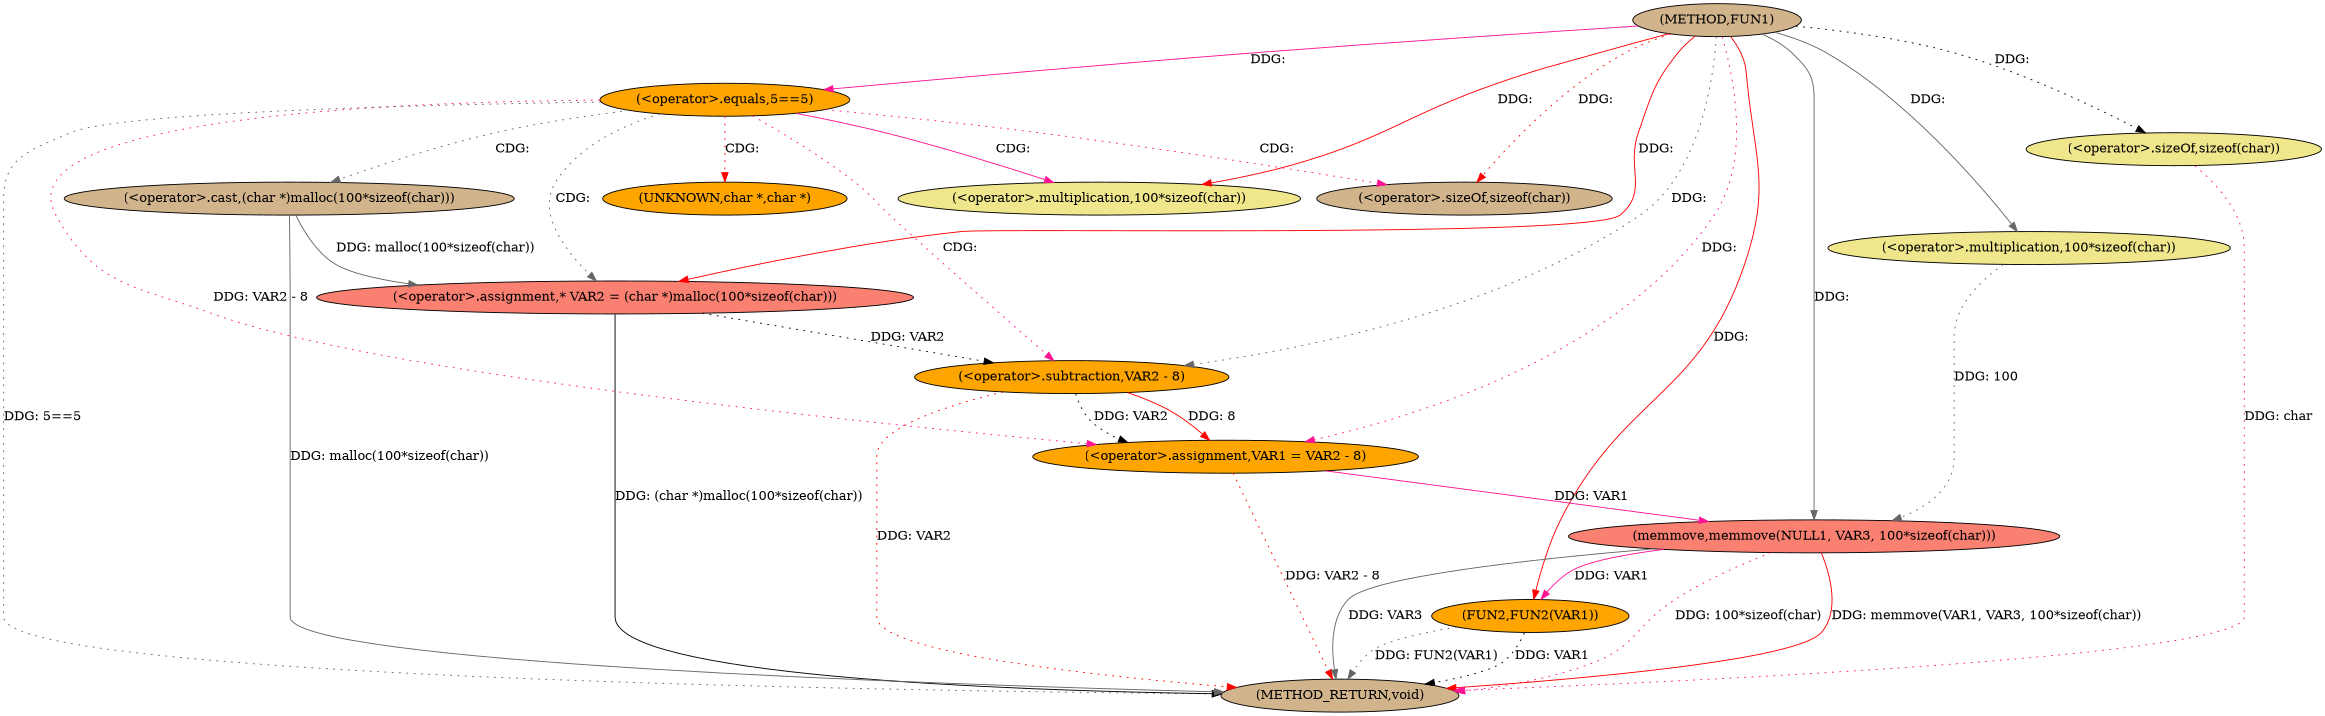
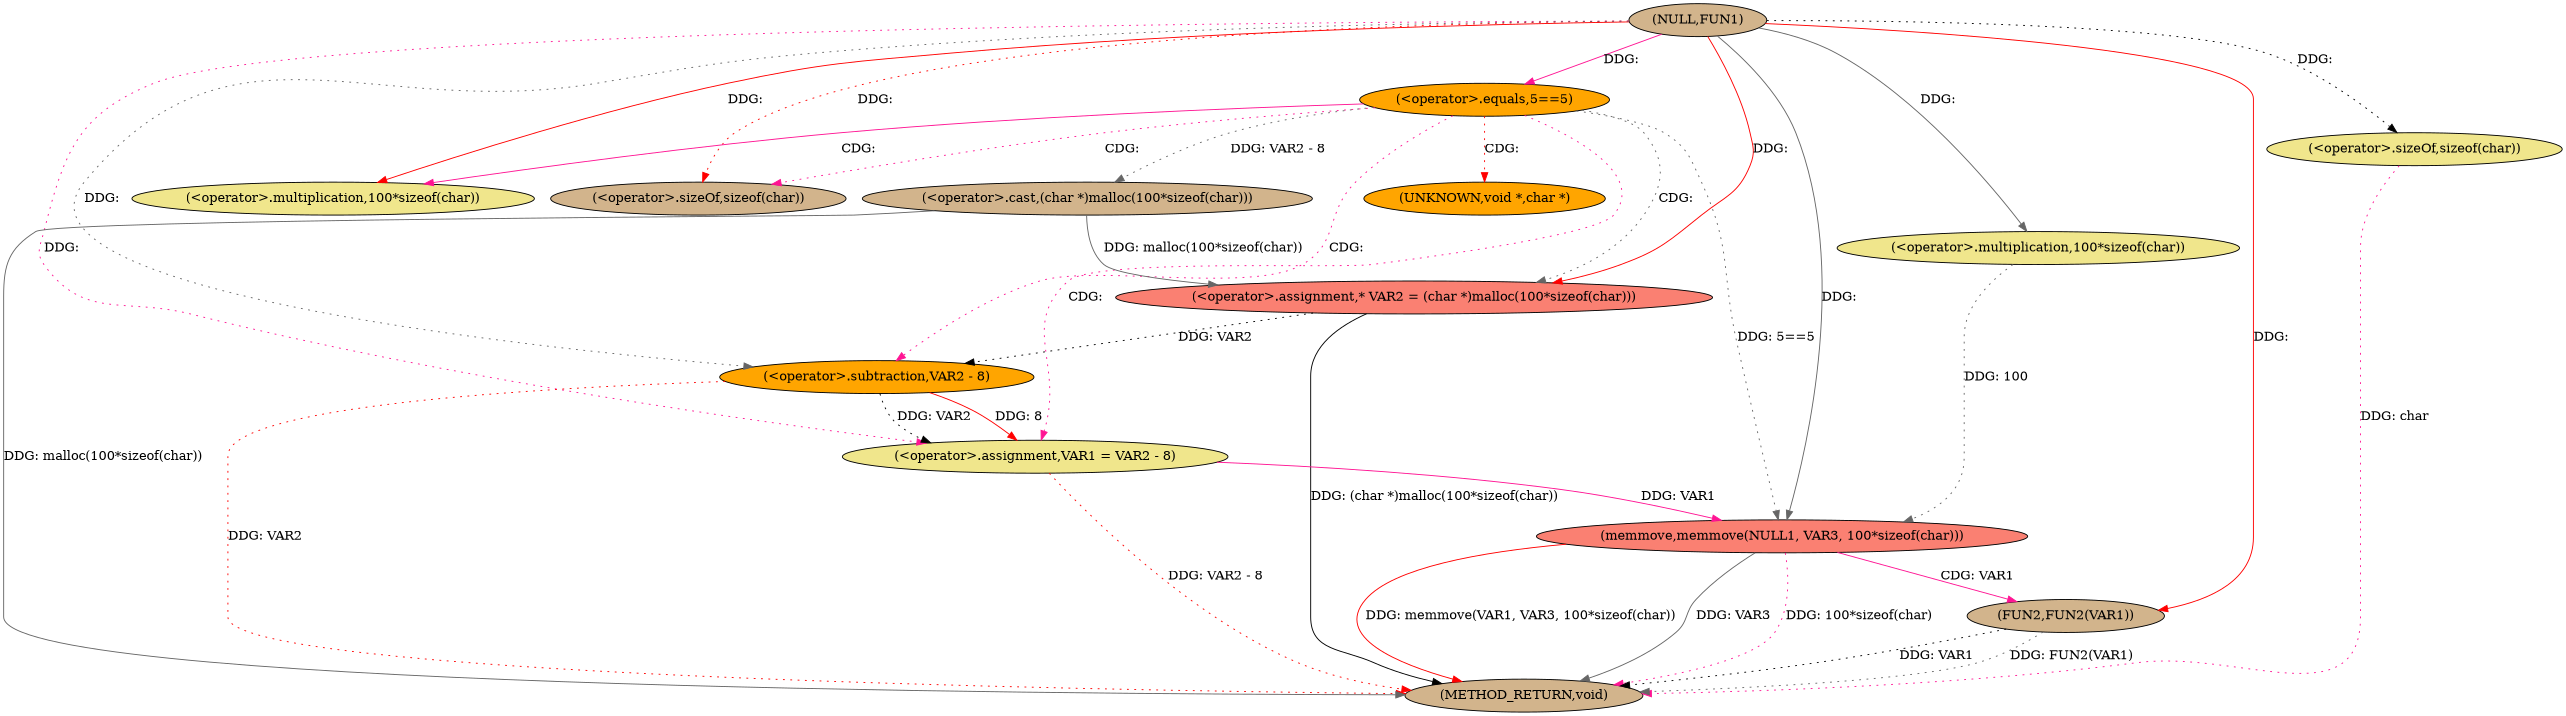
node "(METHOD,FUN1)": label "(METHOD,FUN1)" -> "(NULL,FUN1)"
edge "(<operator>.equals,5==5)" -> "(<operator>.cast,(char *)malloc(100*sizeof(char)))": label "CDG: " -> "DDG: VAR2 - 8"
node "(UNKNOWN,char *,char *)": label "(UNKNOWN,char *,char *)" -> "(UNKNOWN,void *,char *)"
edge "(<operator>.equals,5==5)" -> "(<operator>.assignment,VAR1 = VAR2 - 8)": label "DDG: VAR2 - 8" -> "CDG: "
node "(<operator>.assignment,VAR1 = VAR2 - 8)": fillcolor orange -> khaki
edge "(memmove,memmove(NULL1, VAR3, 100*sizeof(char)))" -> "(FUN2,FUN2(VAR1))": label "DDG: VAR1" -> "CDG: VAR1"
node "(FUN2,FUN2(VAR1))": fillcolor orange -> tan
edge "(<operator>.equals,5==5)" -> "(METHOD_RETURN,void)": now "(<operator>.equals,5==5)" -> "(memmove,memmove(NULL1, VAR3, 100*sizeof(char)))"
